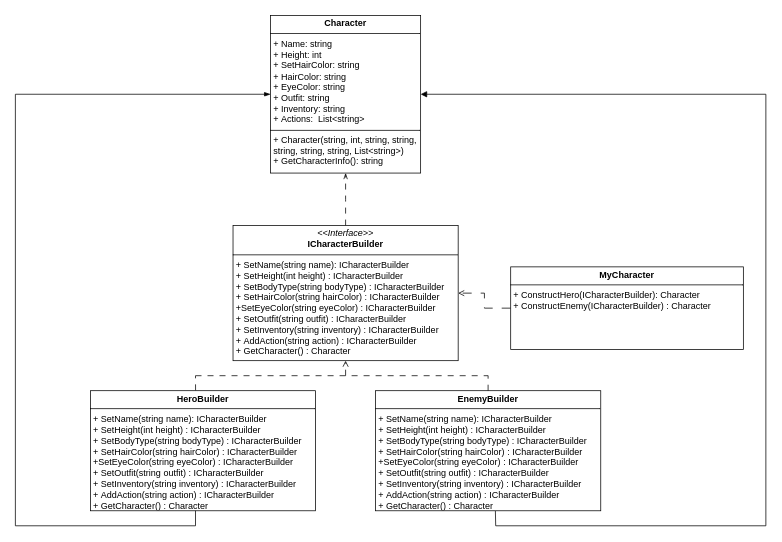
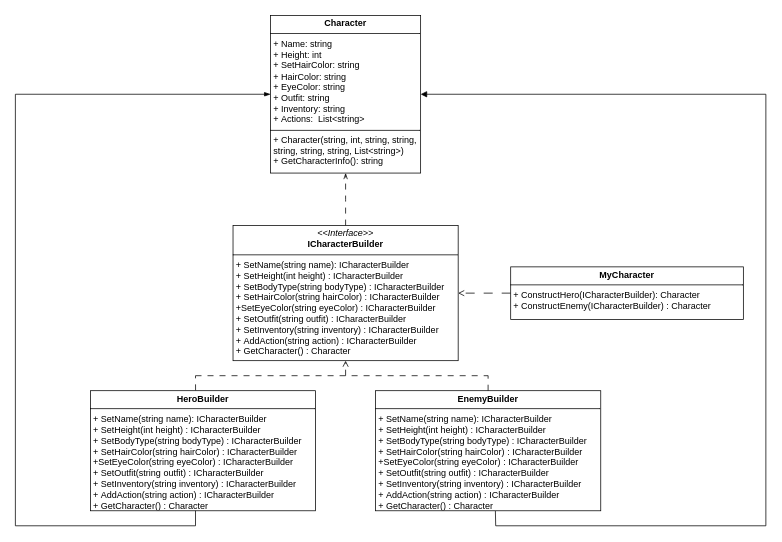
node "MyCharacter + ConstructHero(ICharacterBuilder): Character + ConstructEnemy(ICharacterBuilder) : Character": size 233x83 -> 233x53
